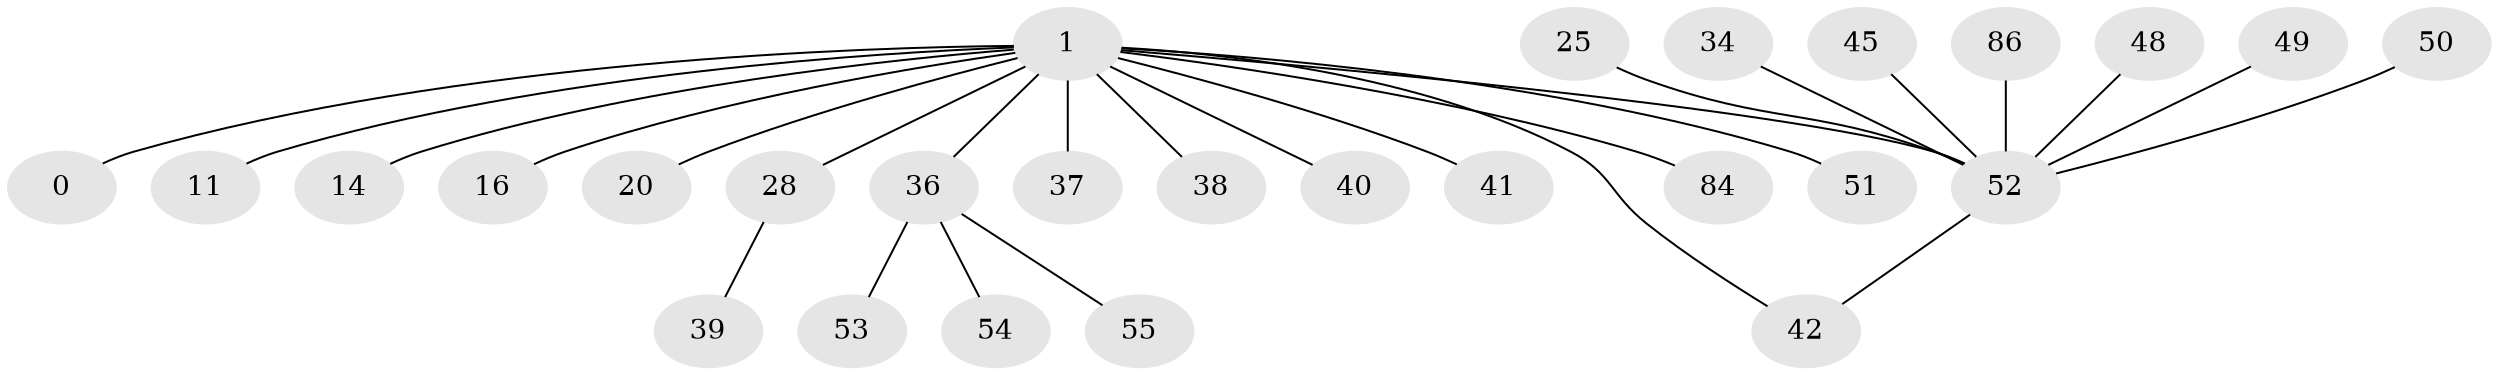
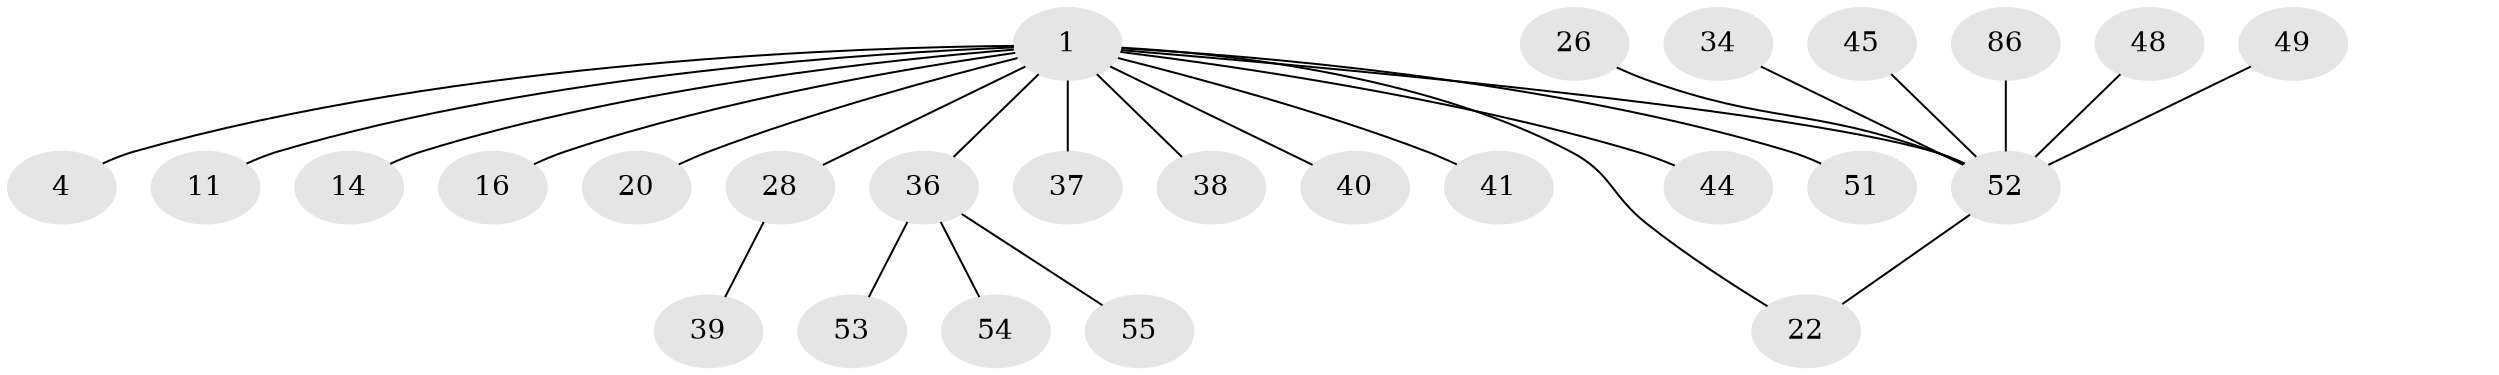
node "25": label "25" -> "26"
node "50": removed
node "0": label "0" -> "4"
node "84": label "84" -> "44"
node "42": label "42" -> "22"
